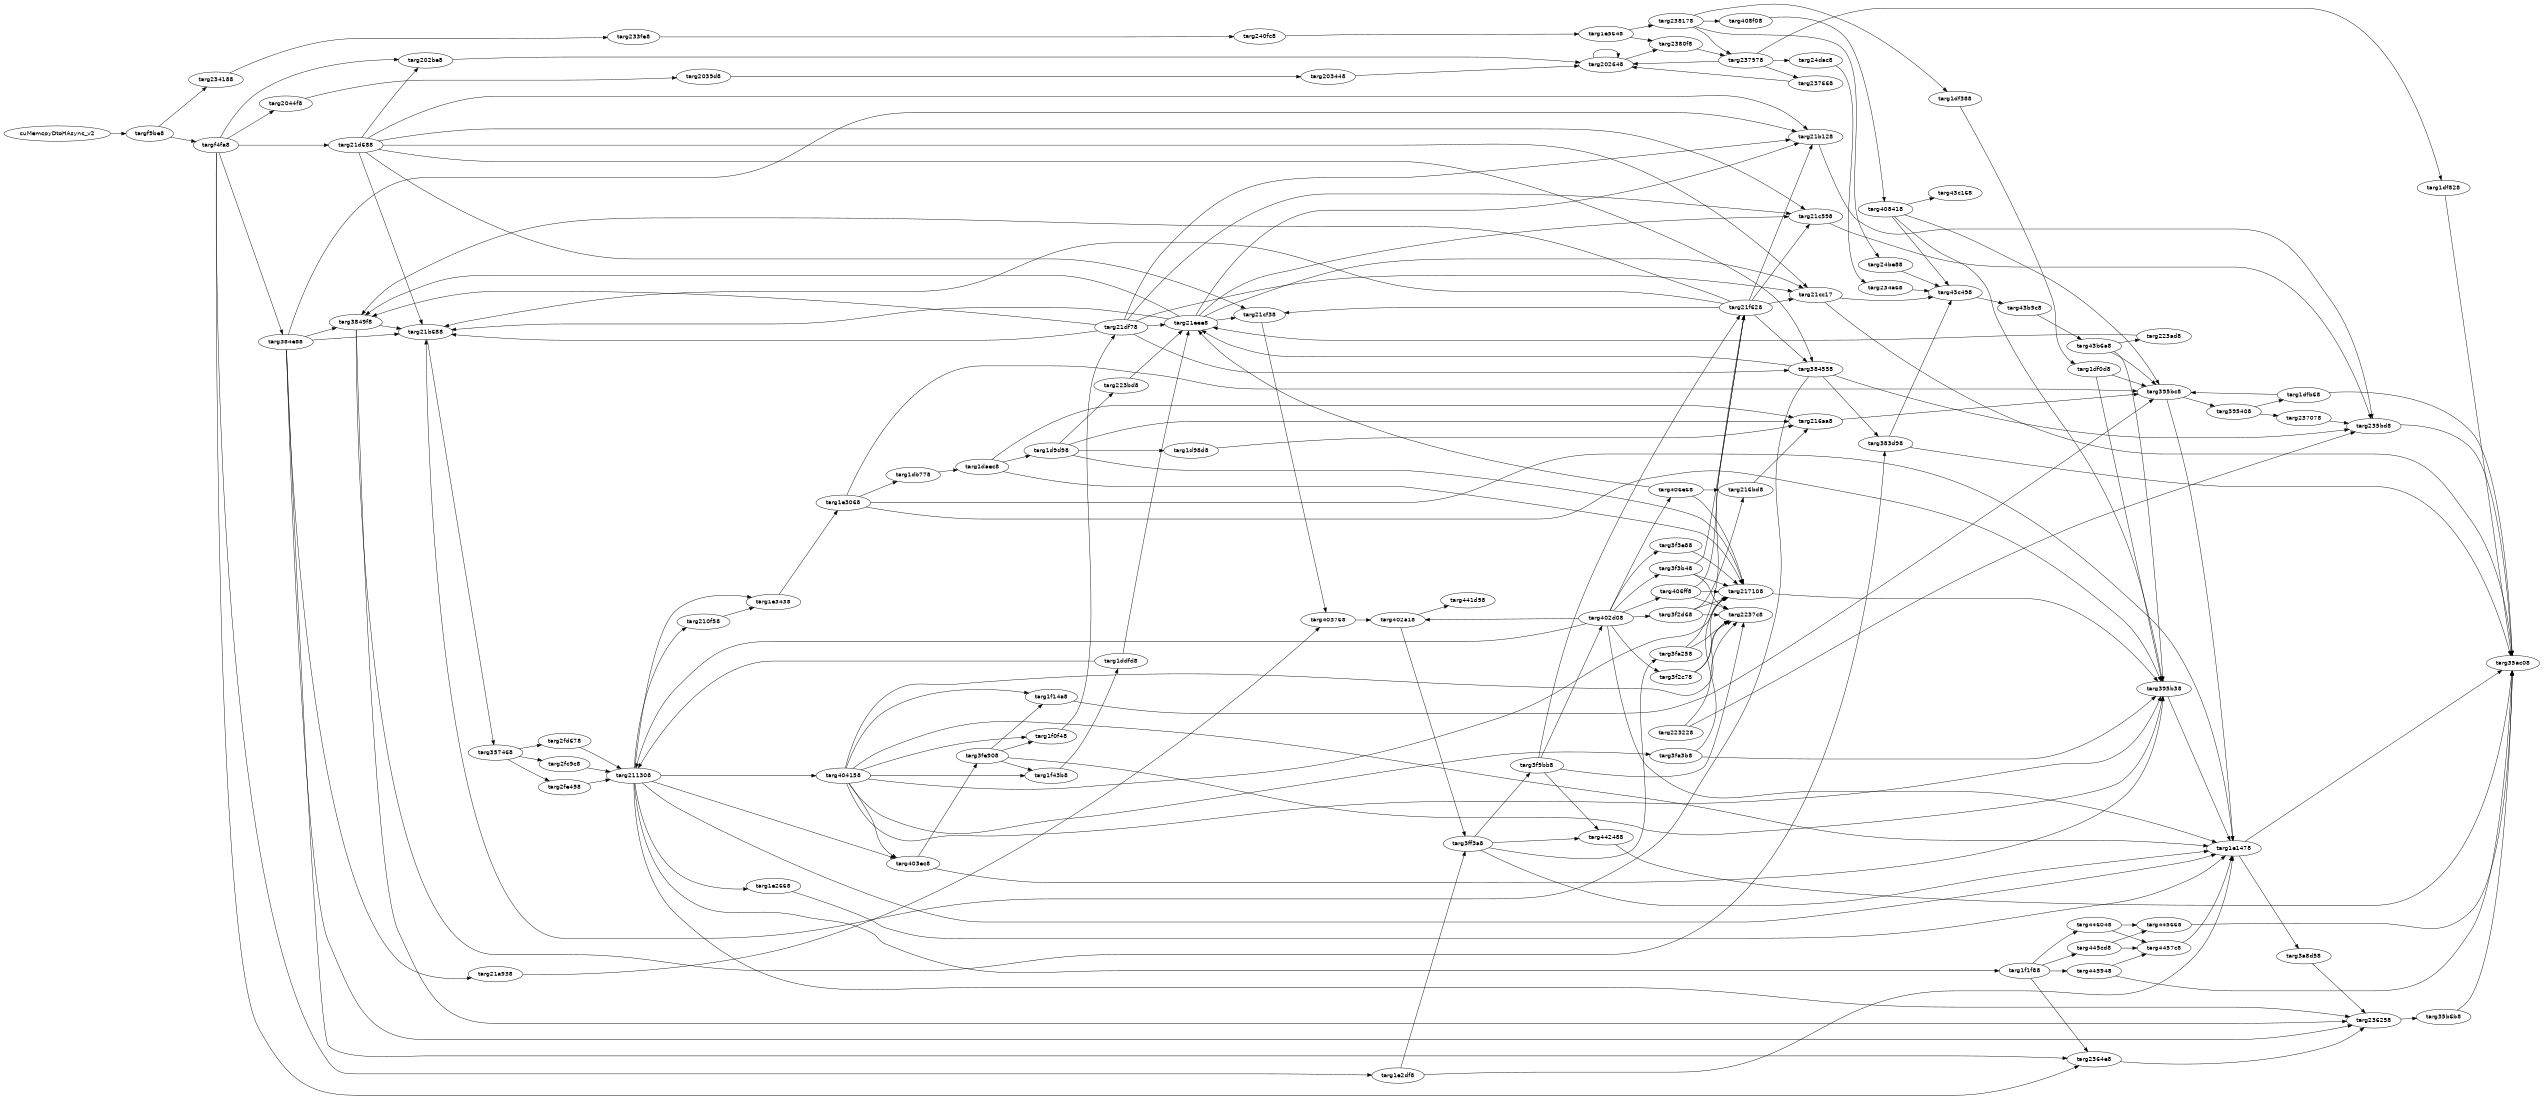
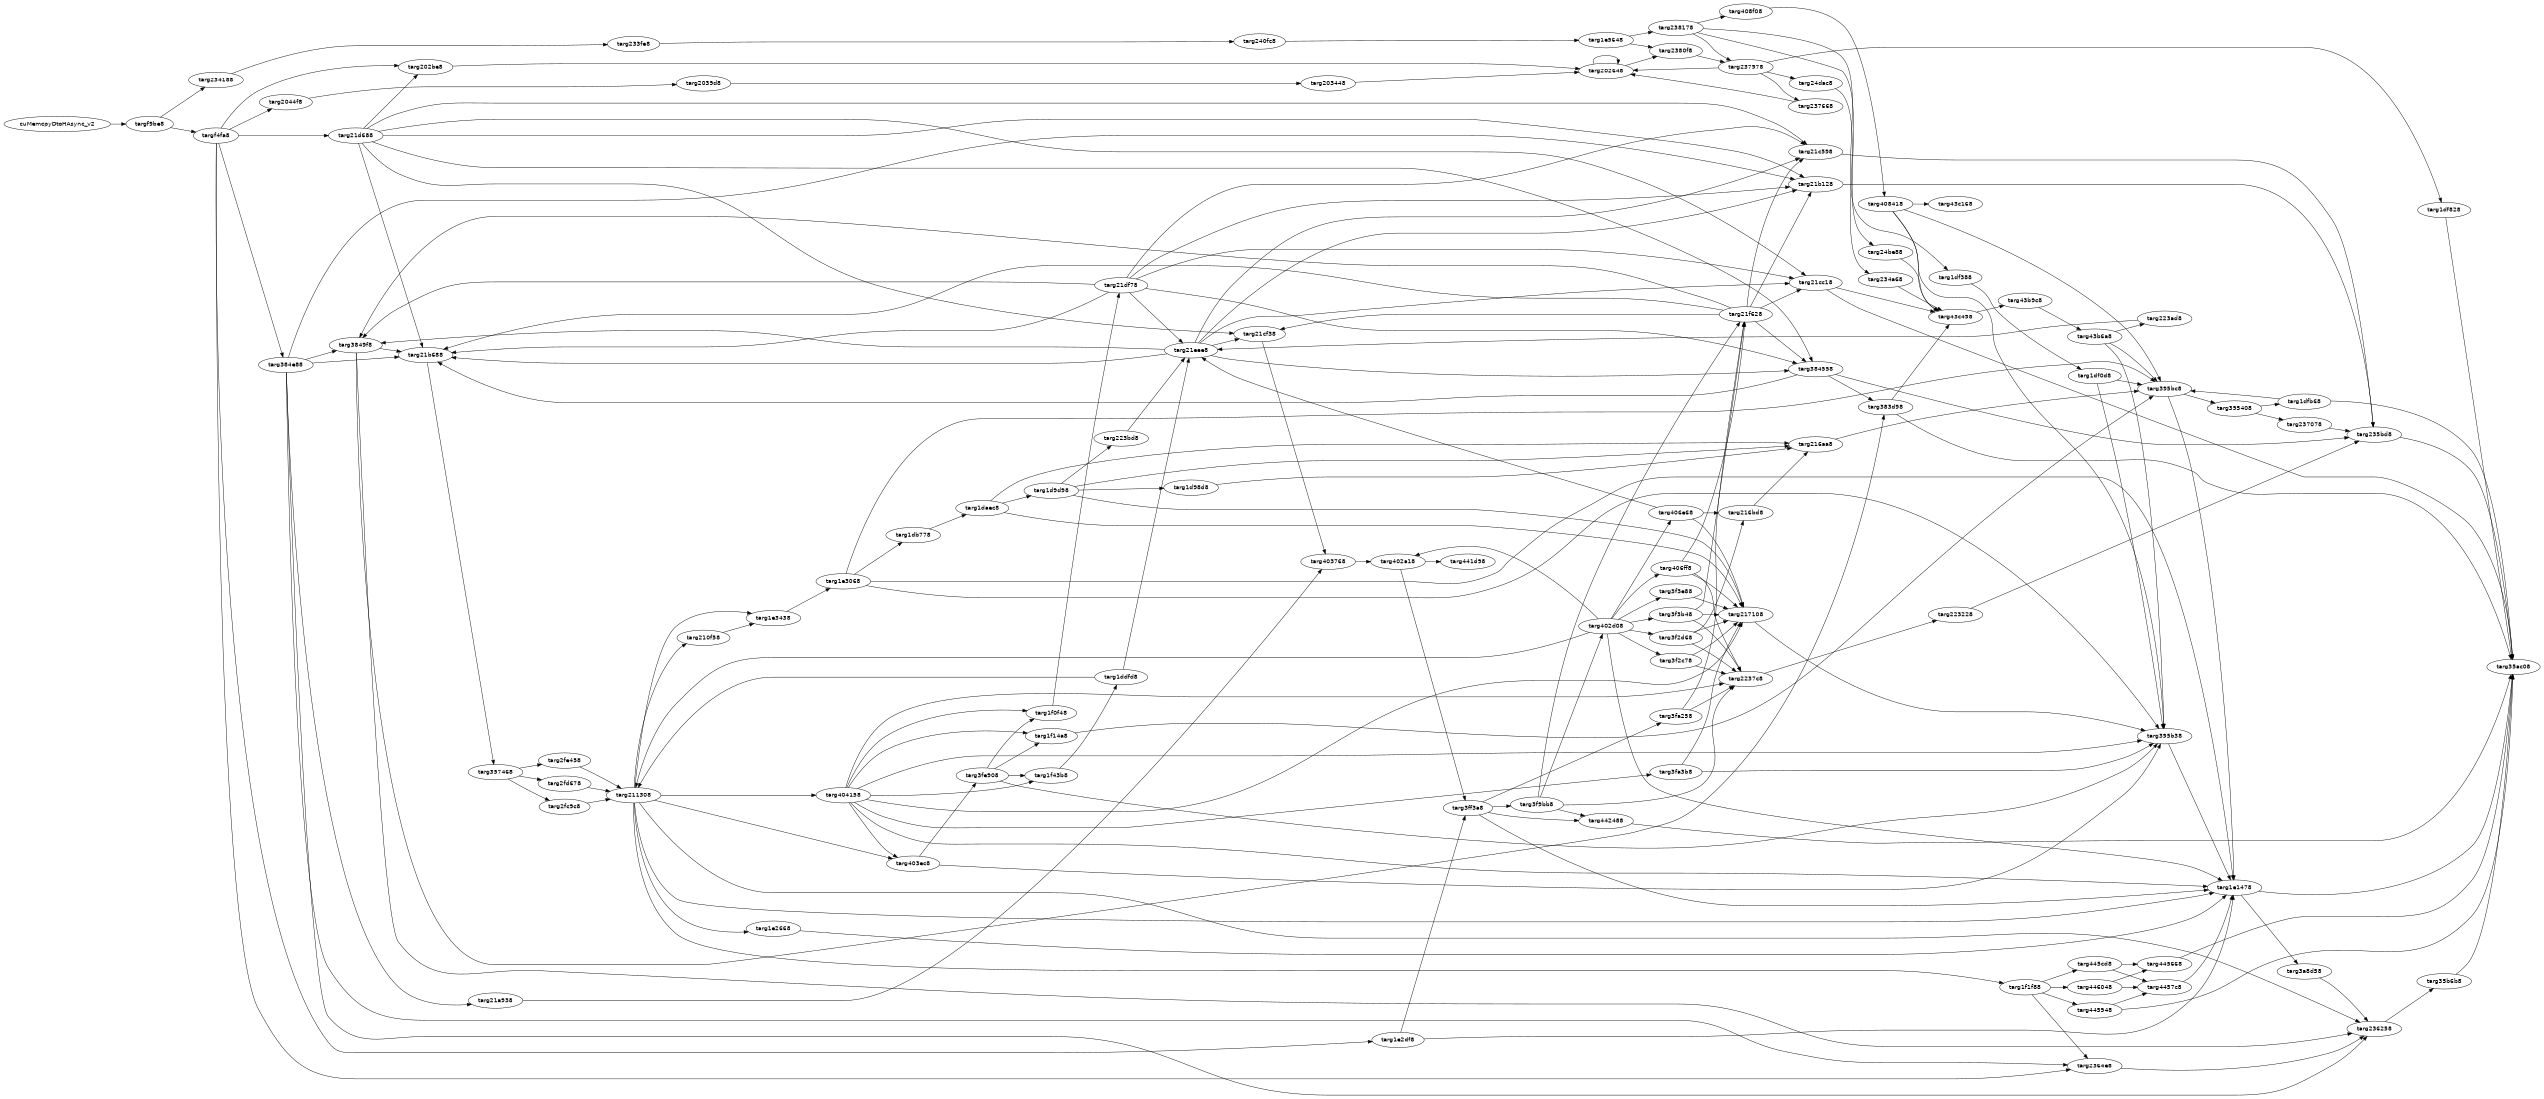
node "targ21cc17": label "targ21cc17" -> "targ21cc18"
edge "targ384558" -> "targ21eee8": reversed
edge "targ223228" -> "targ2237c8": reversed
